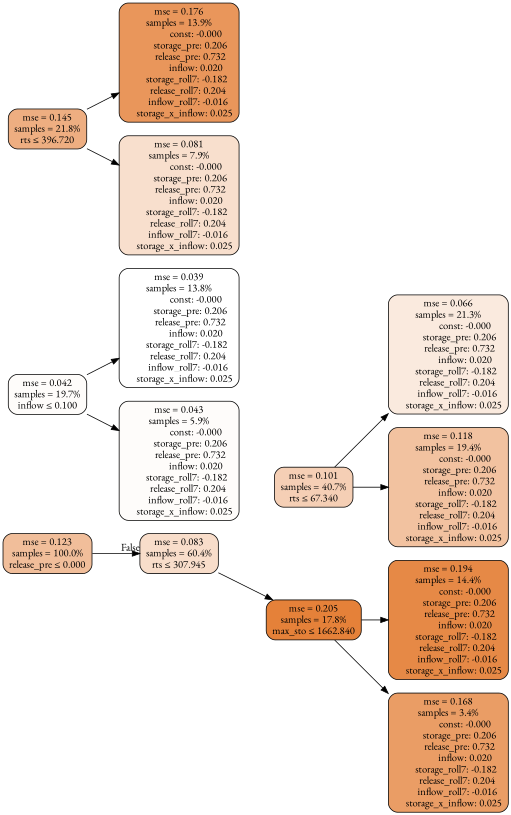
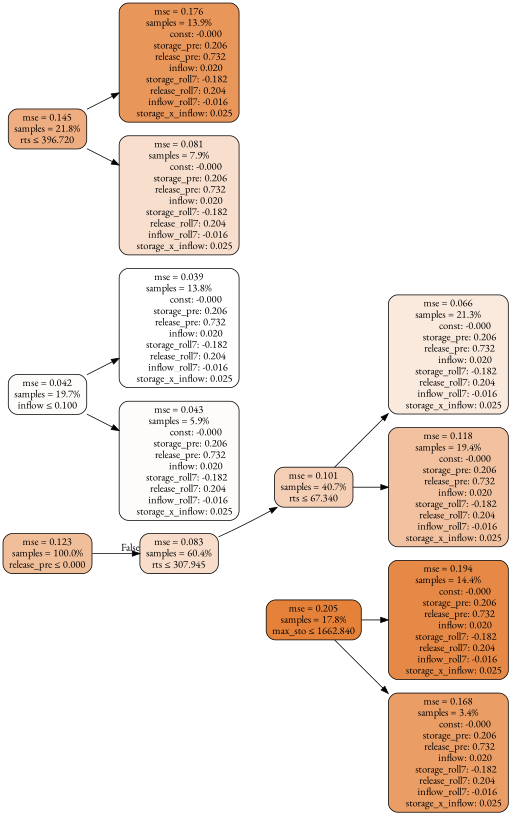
edge "mse = 0.083 samples = 60.4% rts ≤ 307.945" -> "mse = 0.205 samples = 17.8% max_sto ≤ 1662.840": now "mse = 0.083 samples = 60.4% rts ≤ 307.945" -> "mse = 0.101 samples = 40.7% rts ≤ 67.340"
